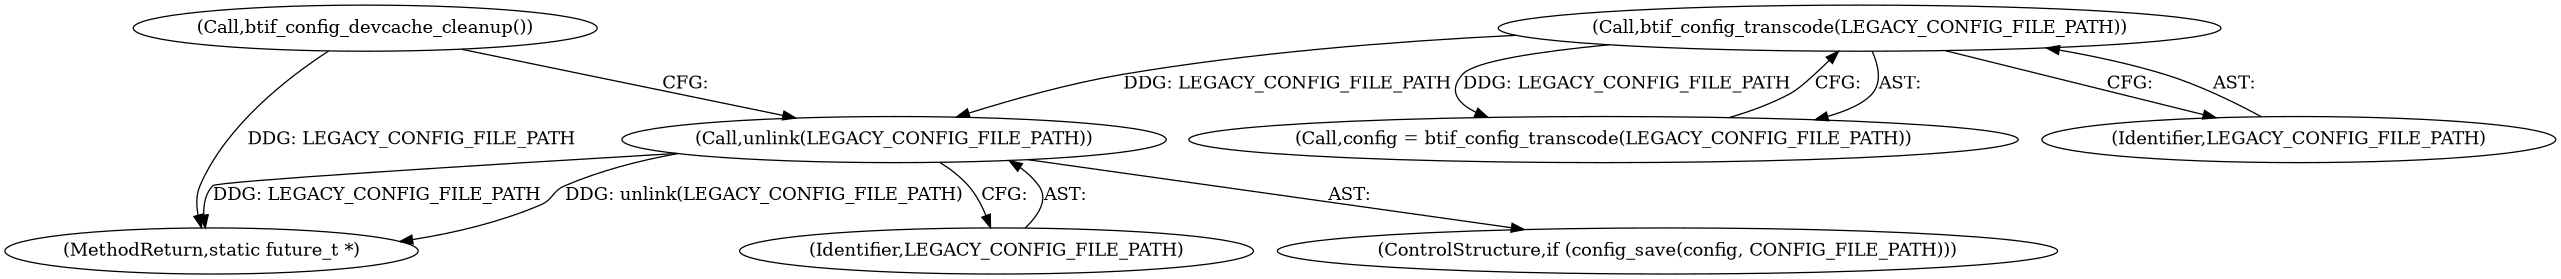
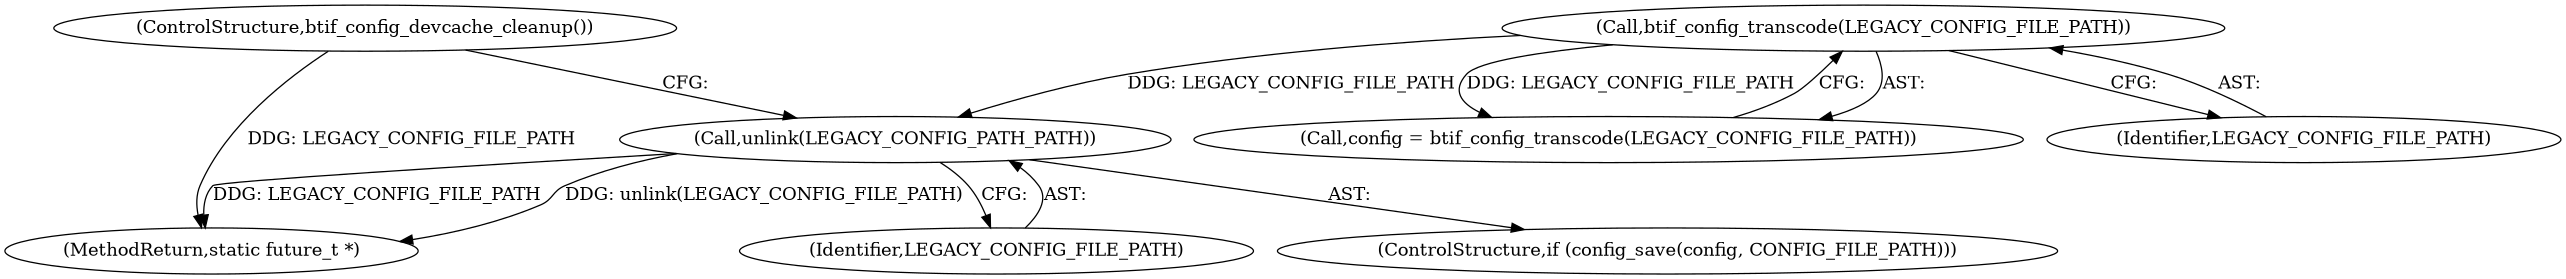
node "(Call,btif_config_devcache_cleanup())": label "(Call,btif_config_devcache_cleanup())" -> "(ControlStructure,btif_config_devcache_cleanup())"
node "(Call,unlink(LEGACY_CONFIG_FILE_PATH))": label "(Call,unlink(LEGACY_CONFIG_FILE_PATH))" -> "(Call,unlink(LEGACY_CONFIG_PATH_PATH))"
